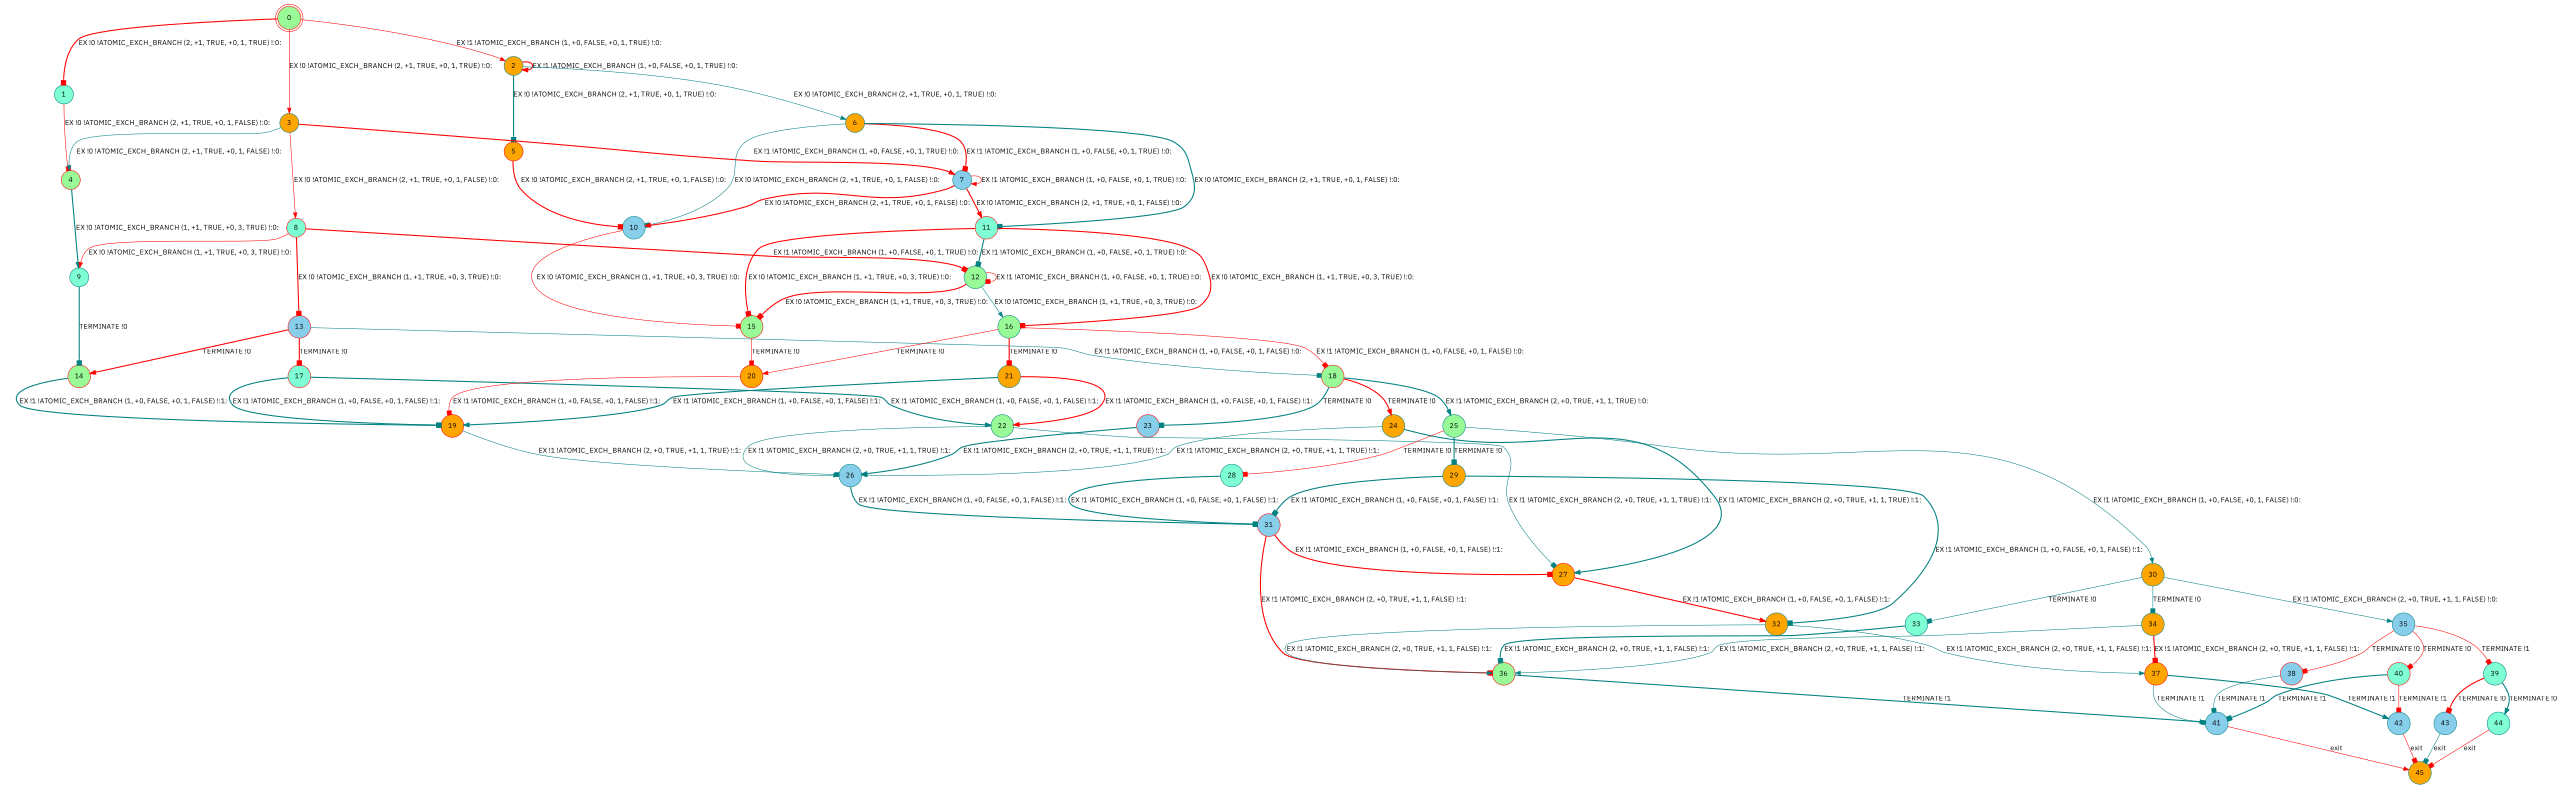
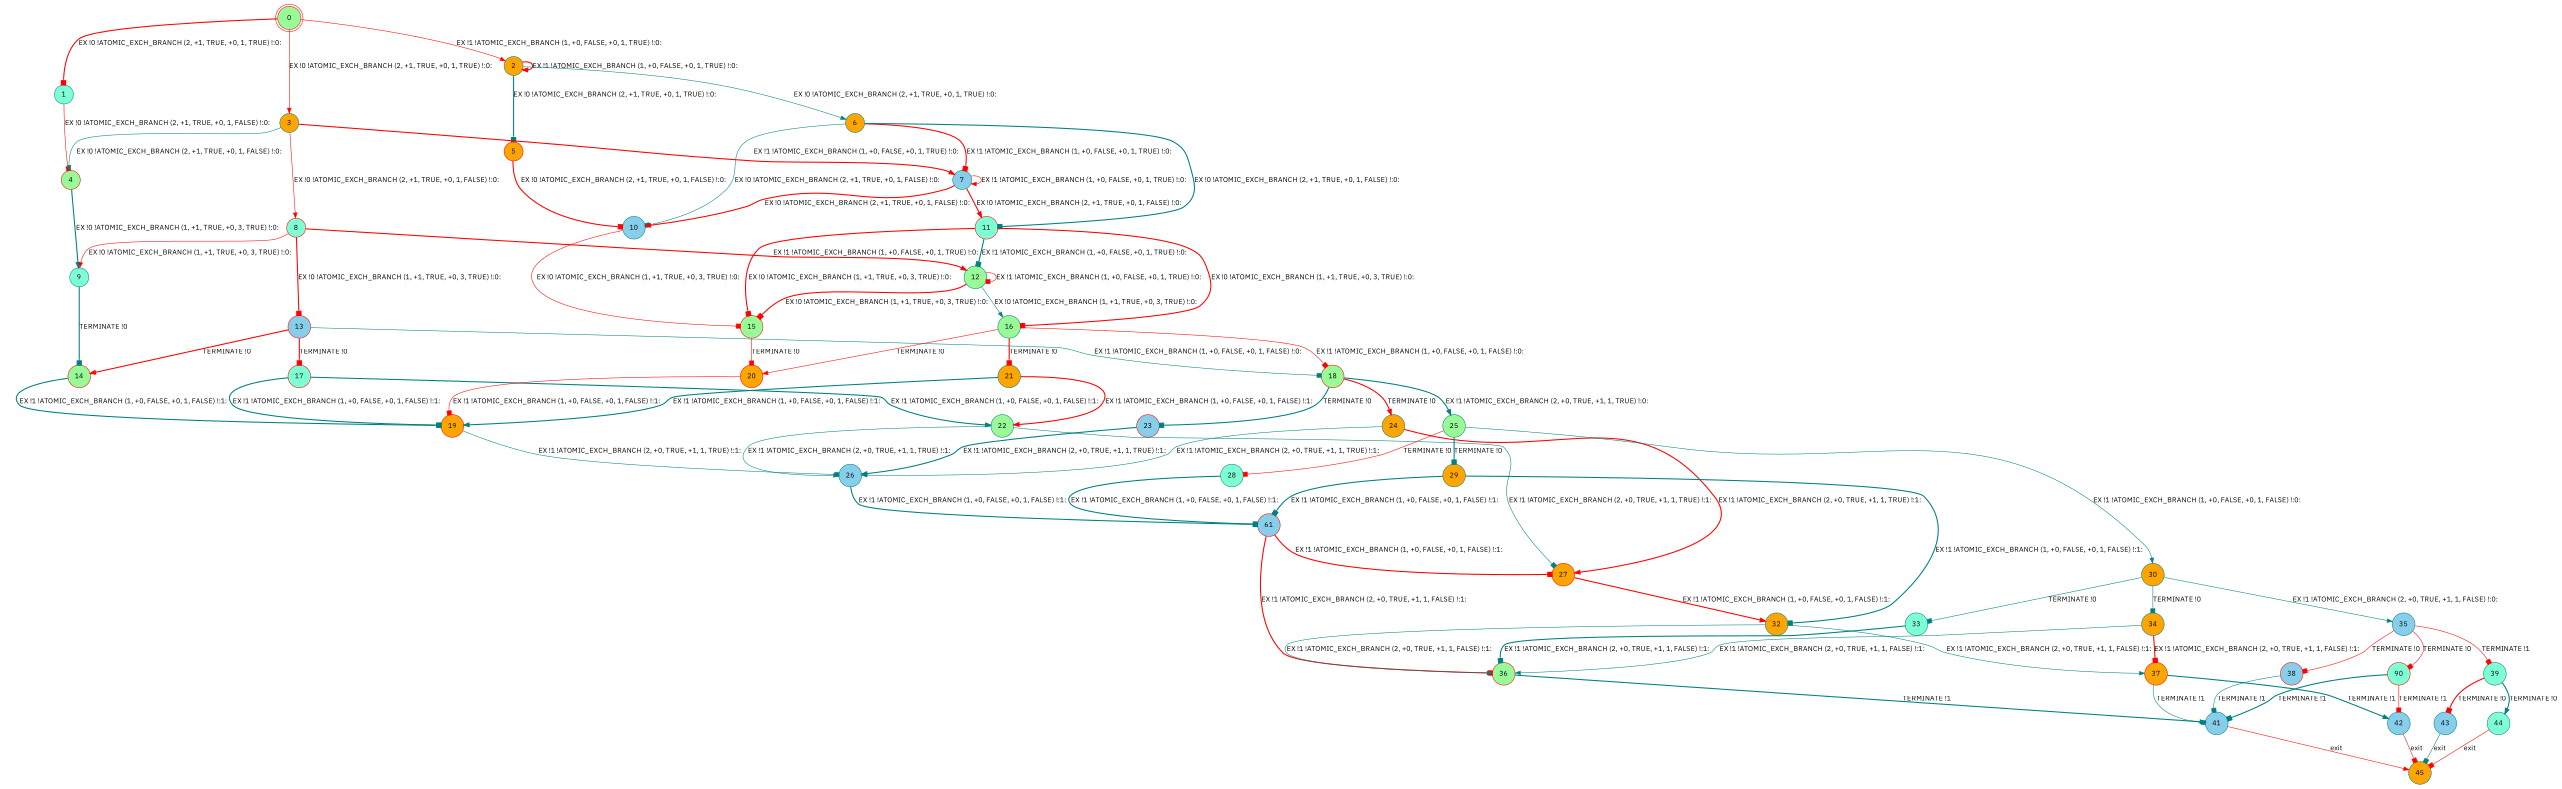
edge "8" -> "12": arrowhead box -> normal
edge "24" -> "27": color teal -> red
node "31": label "31" -> "61"
node "40": label "40" -> "90"
